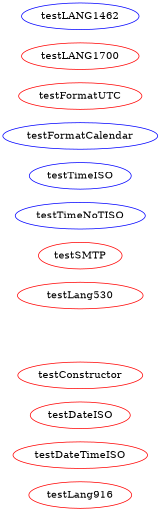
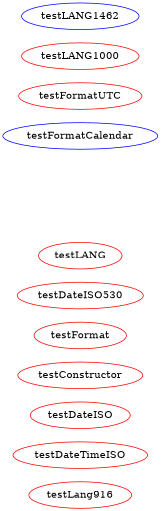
node "testLANG1700": label "testLANG1700" -> "testLANG1000"
node "testTimeISO": removed
node "testTimeNoTISO": removed
node "testSMTP": label "testSMTP" -> "testLANG"
node "testLang530": label "testLang530" -> "testDateISO530"
node "testFormat": added
